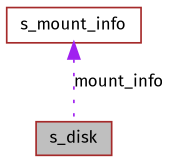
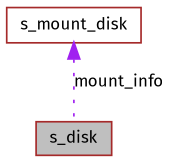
node "s_mount_info": label "s_mount_info" -> "s_mount_disk"
